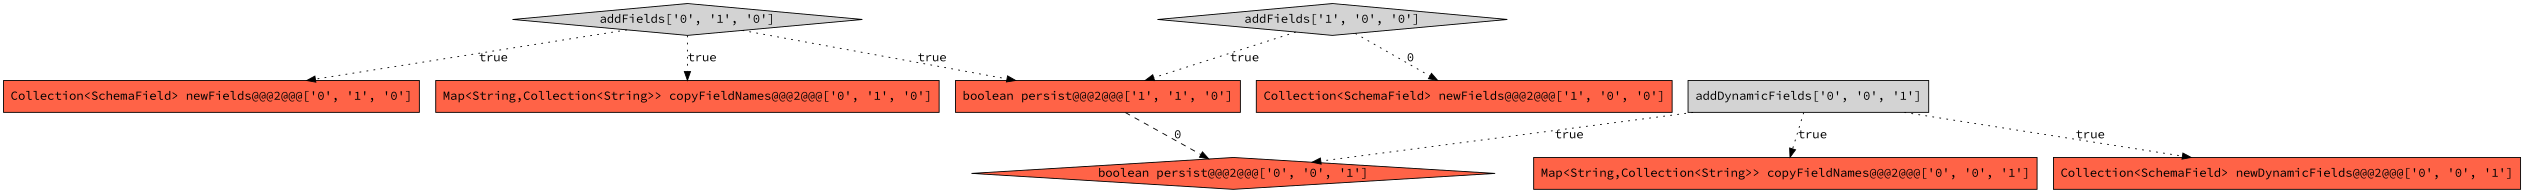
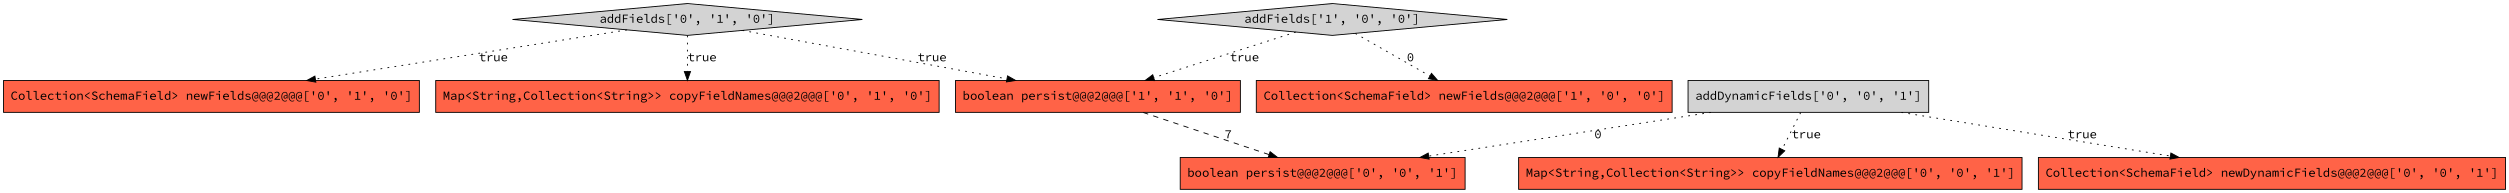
edge "boolean persist@@@2@@@['1', '1', '0']" -> "boolean persist@@@2@@@['0', '0', '1']": label "0" -> "7"
edge "addDynamicFields['0', '0', '1']" -> "boolean persist@@@2@@@['0', '0', '1']": label "true" -> "0"
node "boolean persist@@@2@@@['0', '0', '1']": shape diamond -> box
